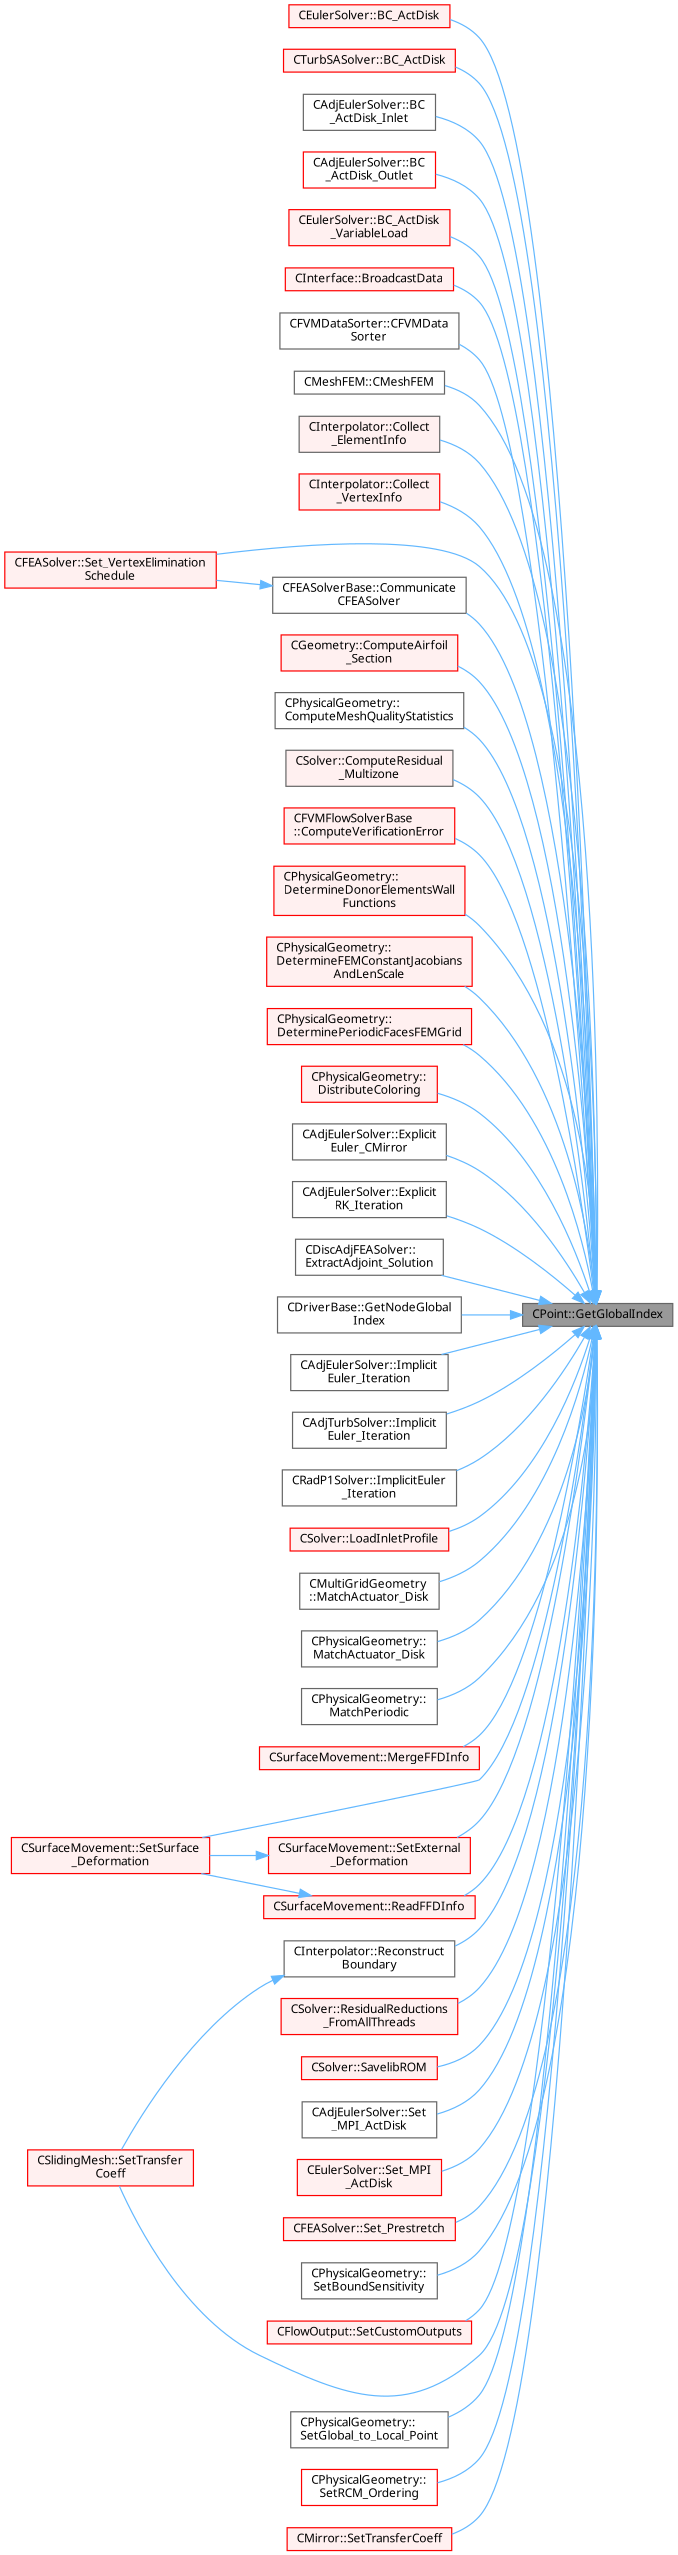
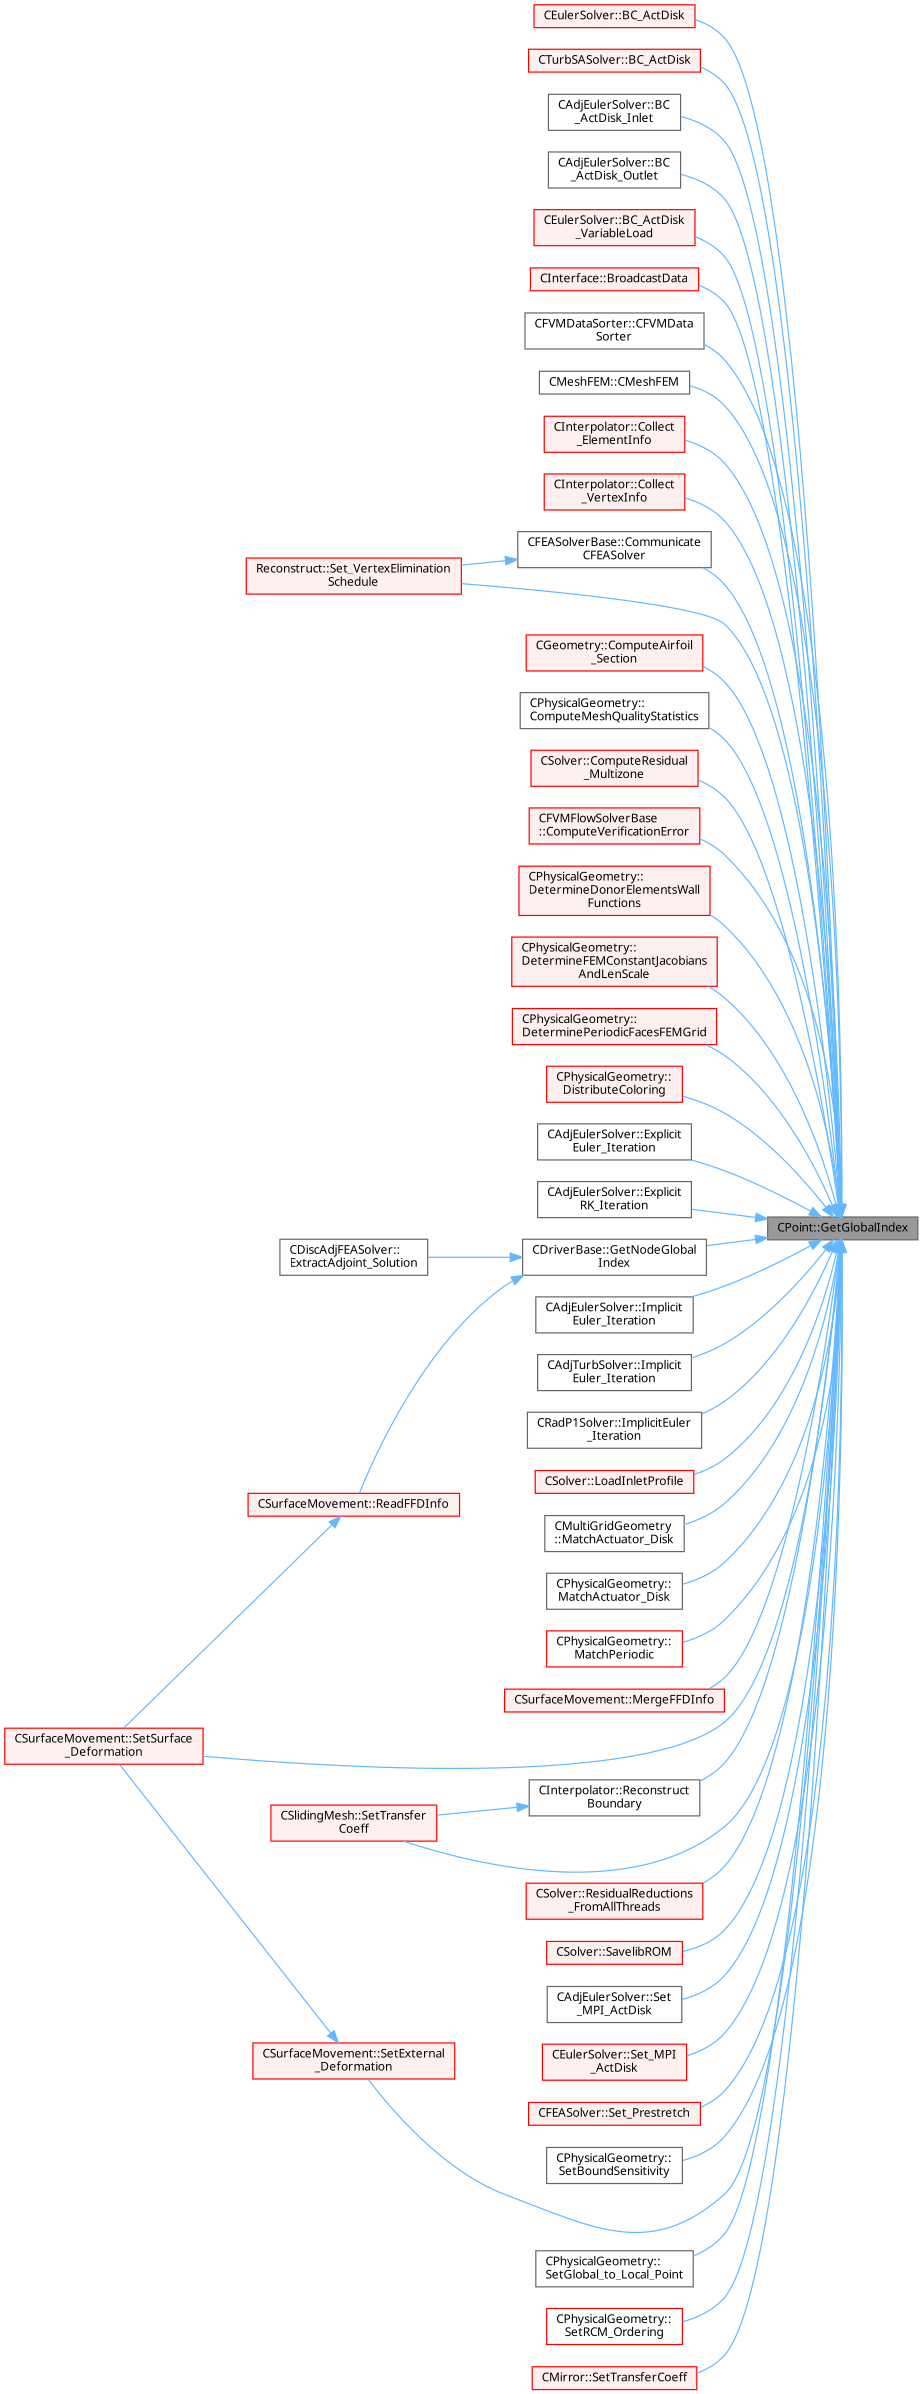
node "CAdjEulerSolver::BC _ActDisk_Outlet": color red -> grey40
node "CInterpolator::Collect _ElementInfo": color grey40 -> red
node "CFEASolver::Set_VertexElimination Schedule": label "CFEASolver::Set_VertexElimination Schedule" -> "Reconstruct::Set_VertexElimination Schedule"
node "CSolver::ComputeResidual _Multizone": color grey40 -> red
node "CAdjEulerSolver::Explicit Euler_CMirror": label "CAdjEulerSolver::Explicit Euler_CMirror" -> "CAdjEulerSolver::Explicit Euler_Iteration"
edge "CDiscAdjFEASolver:: ExtractAdjoint_Solution" -> "CPoint::GetGlobalIndex": now "CDiscAdjFEASolver:: ExtractAdjoint_Solution" -> "CDriverBase::GetNodeGlobal Index"
node "CPhysicalGeometry:: MatchPeriodic": color grey40 -> red
edge "CSurfaceMovement::ReadFFDInfo" -> "CPoint::GetGlobalIndex": now "CSurfaceMovement::ReadFFDInfo" -> "CDriverBase::GetNodeGlobal Index"
node "CFlowOutput::SetCustomOutputs": removed
